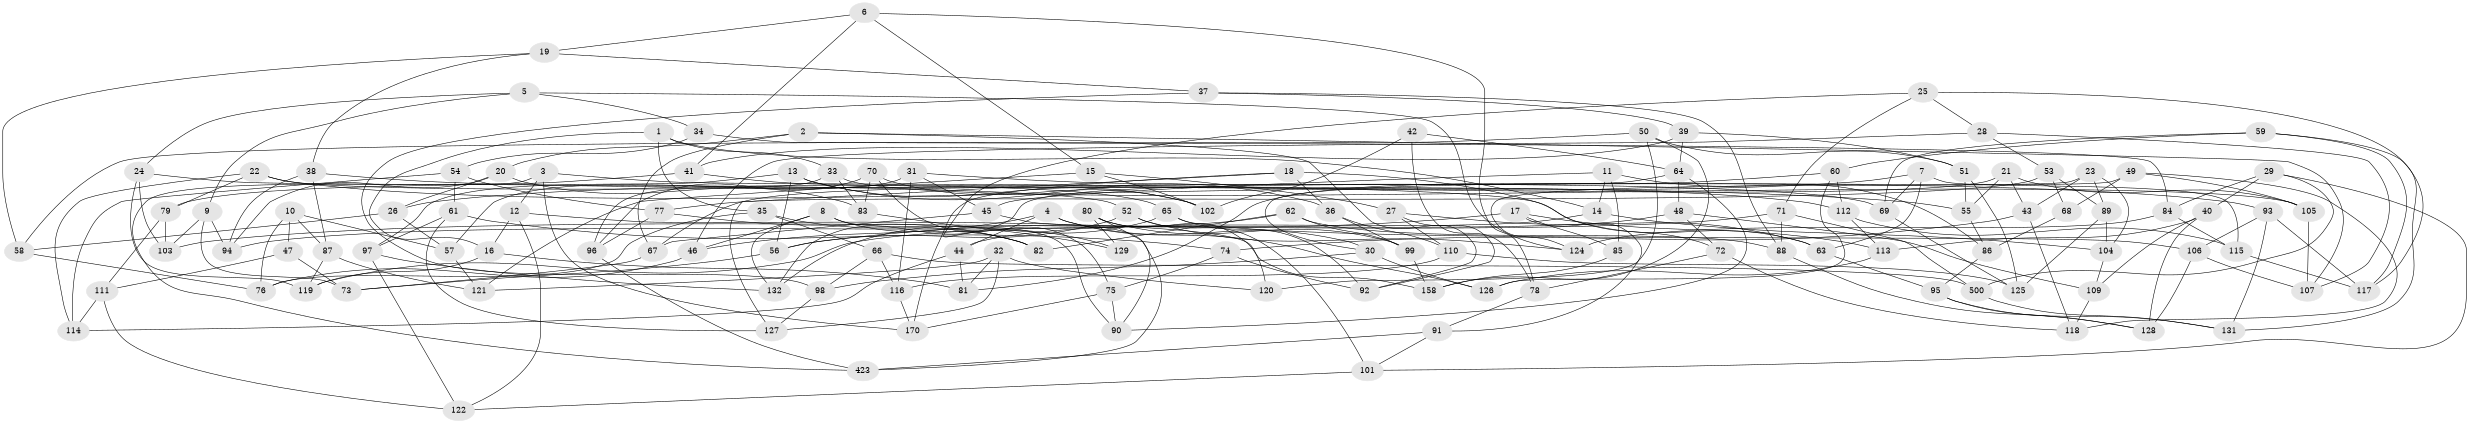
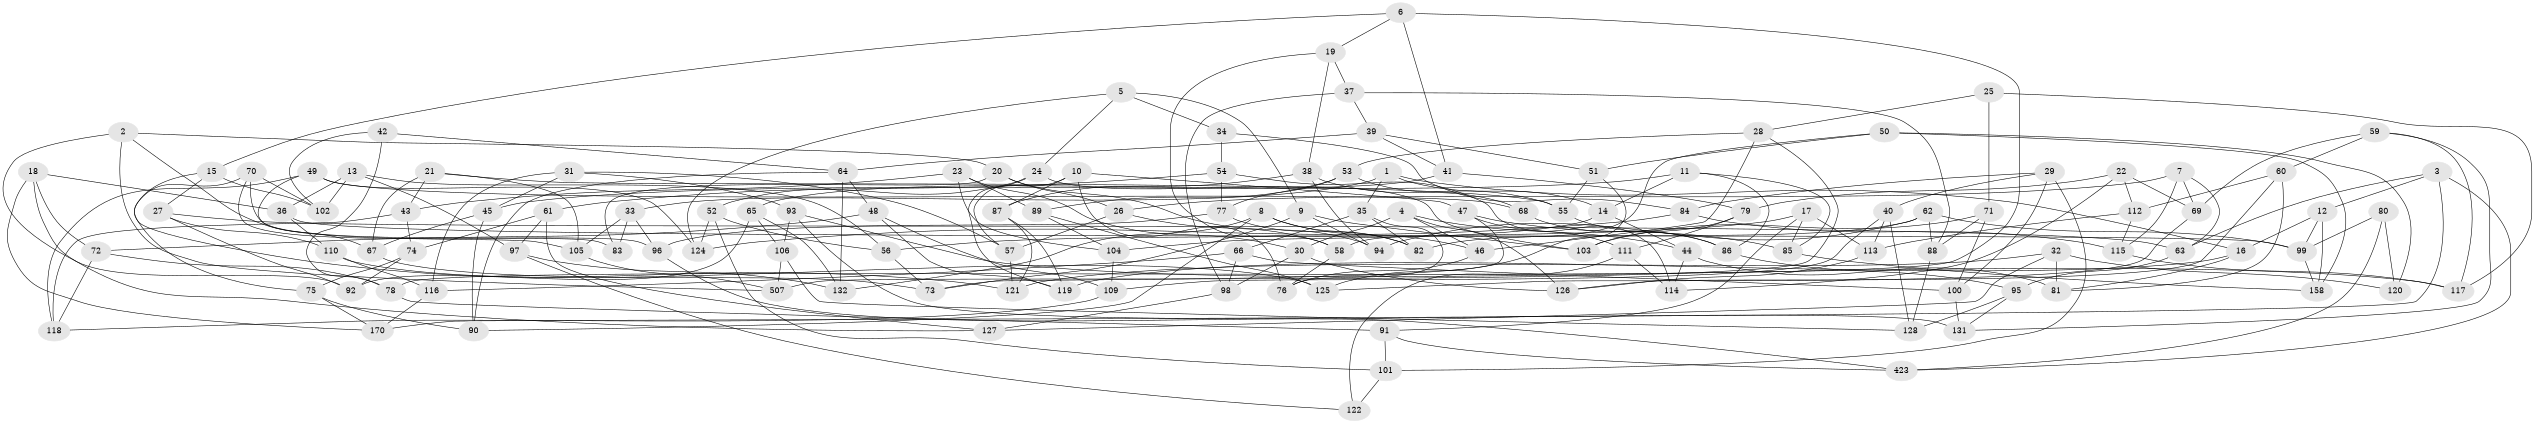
edge "47" -- "85": added
node "129": removed
node "500": label "500" -> "100"
node "107": label "107" -> "507"
edge "12" -- "122": now "12" -- "99"
